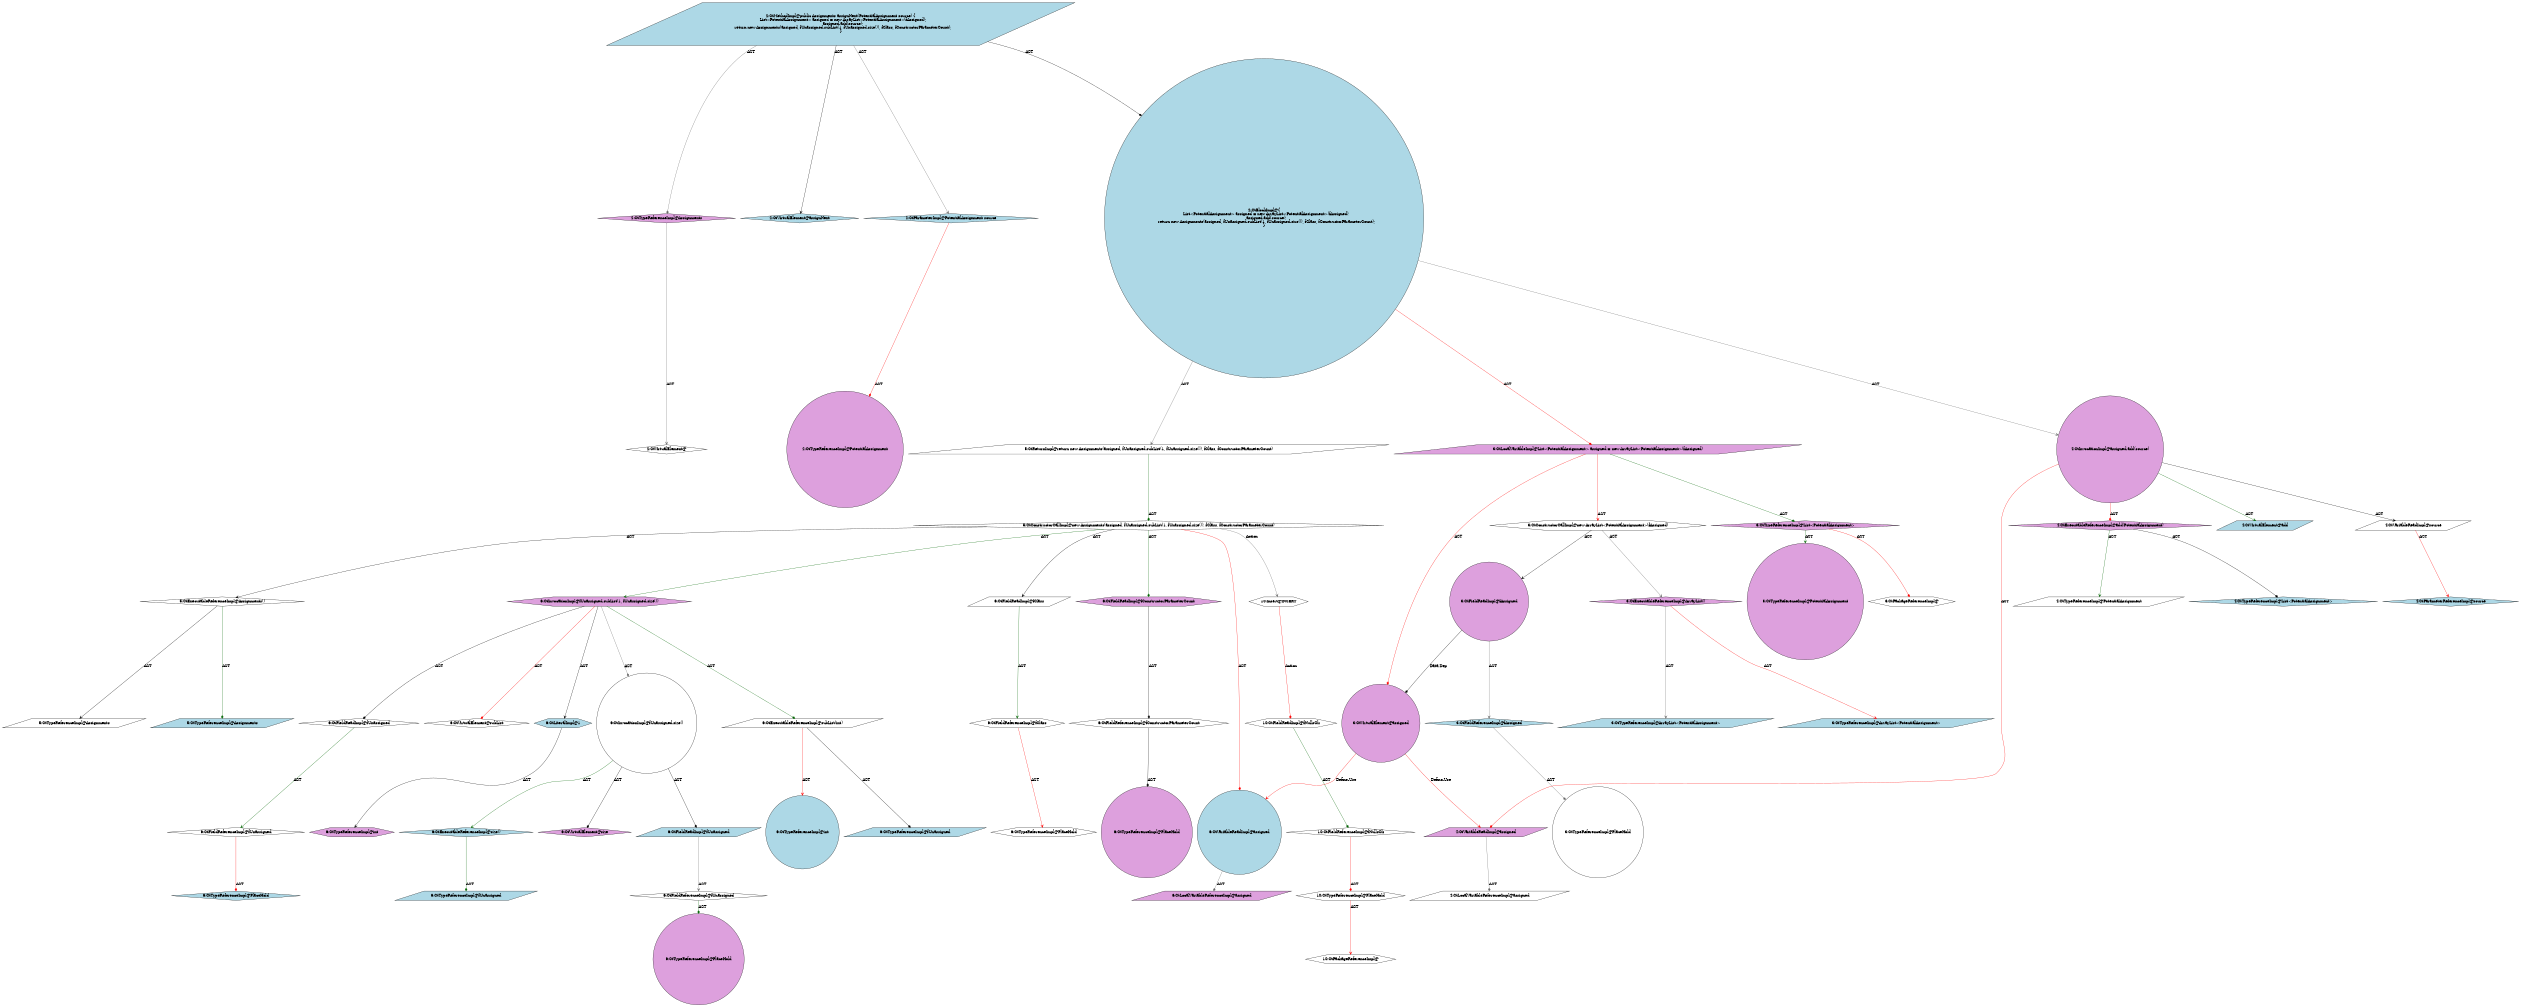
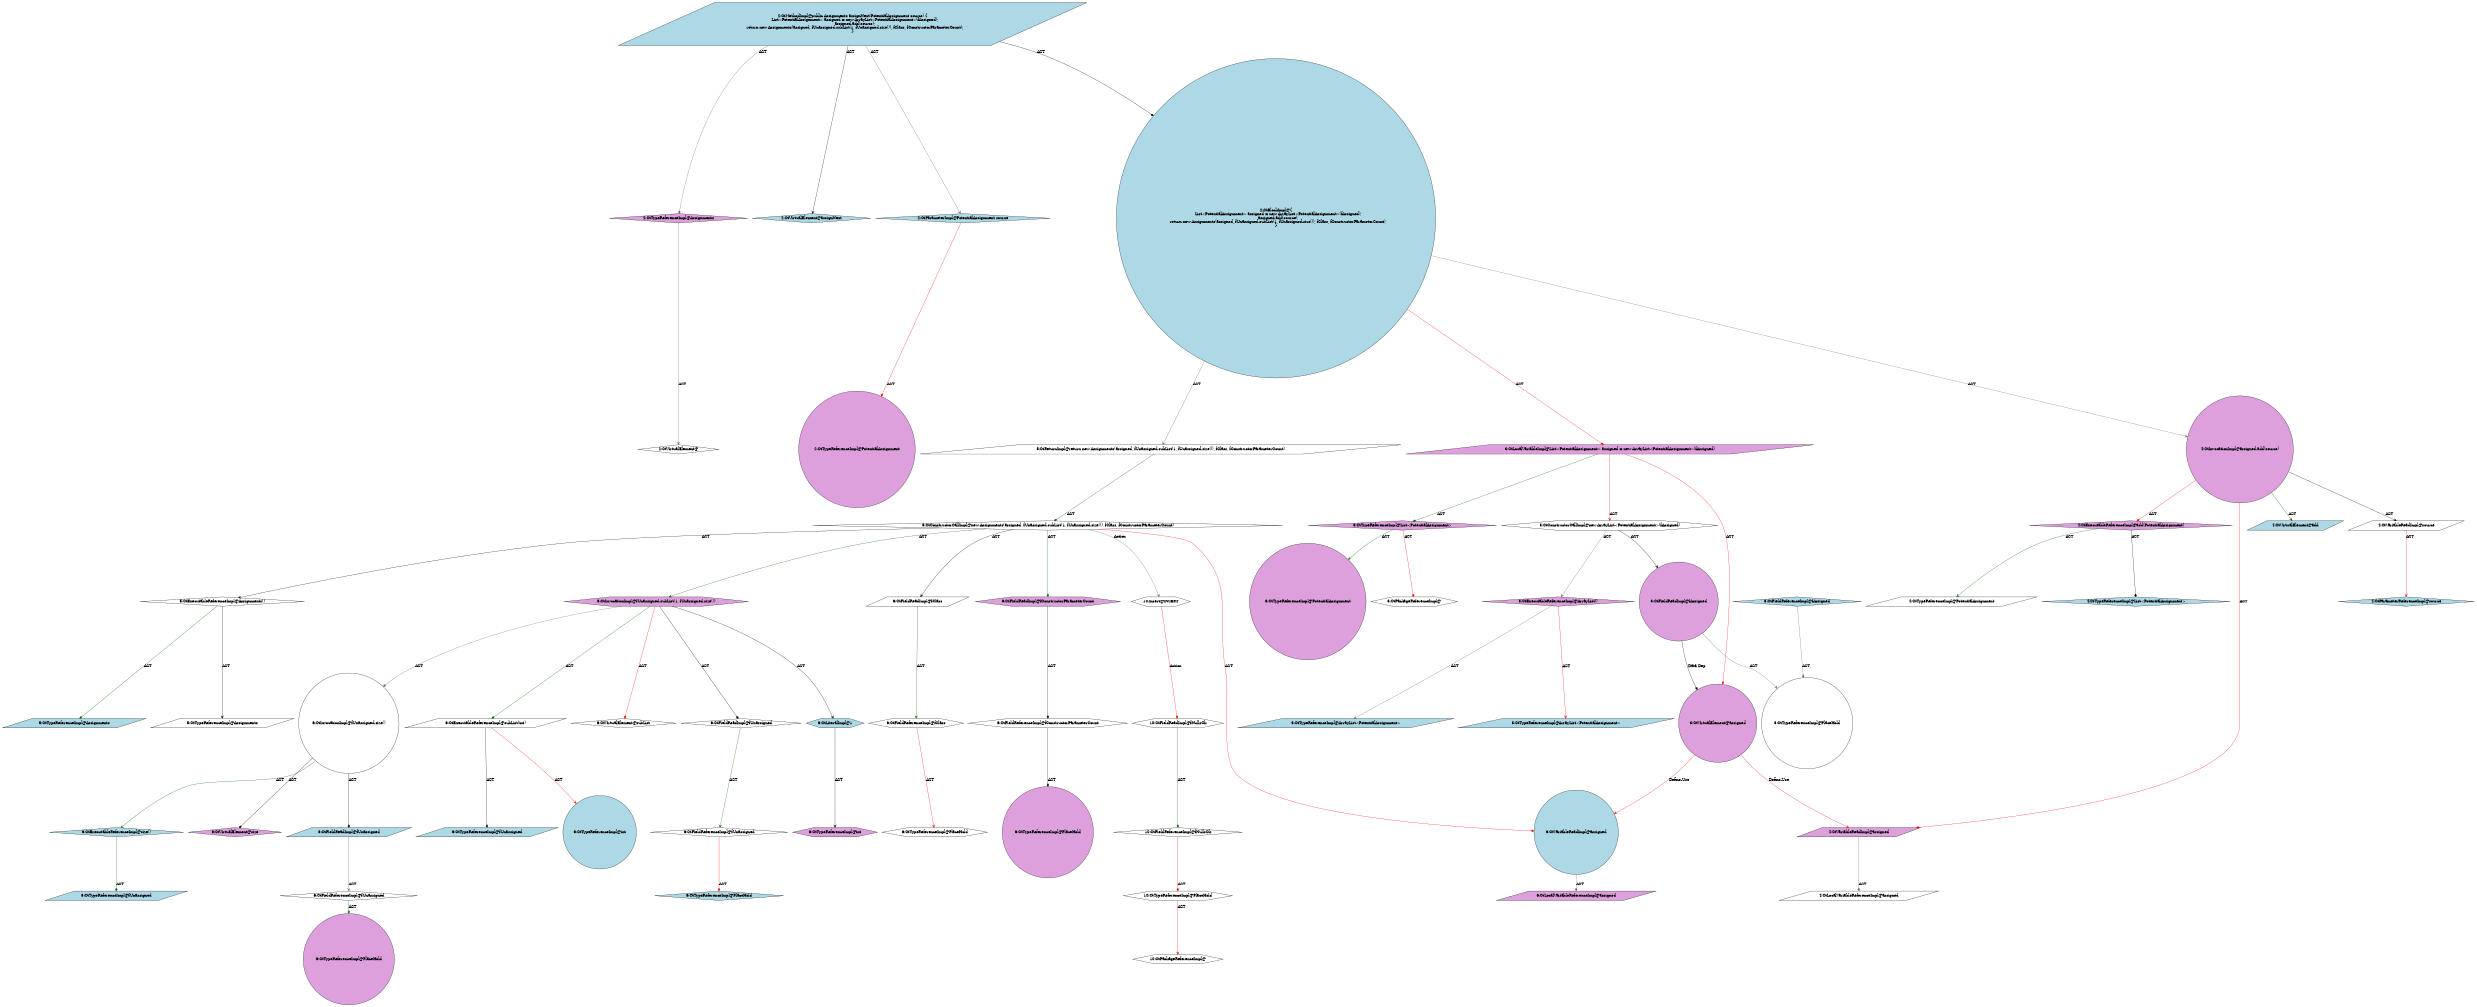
edge "3:CtFieldReadImpl@fAssigned" -> "3:CtFieldReferenceImpl@fAssigned": now "3:CtFieldReadImpl@fAssigned" -> "3:CtTypeReferenceImpl@PlaceHold"
